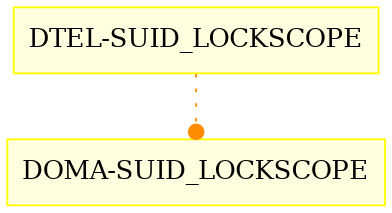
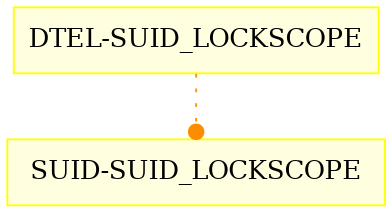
node "DOMA-SUID_LOCKSCOPE": label "DOMA-SUID_LOCKSCOPE" -> "SUID-SUID_LOCKSCOPE"
